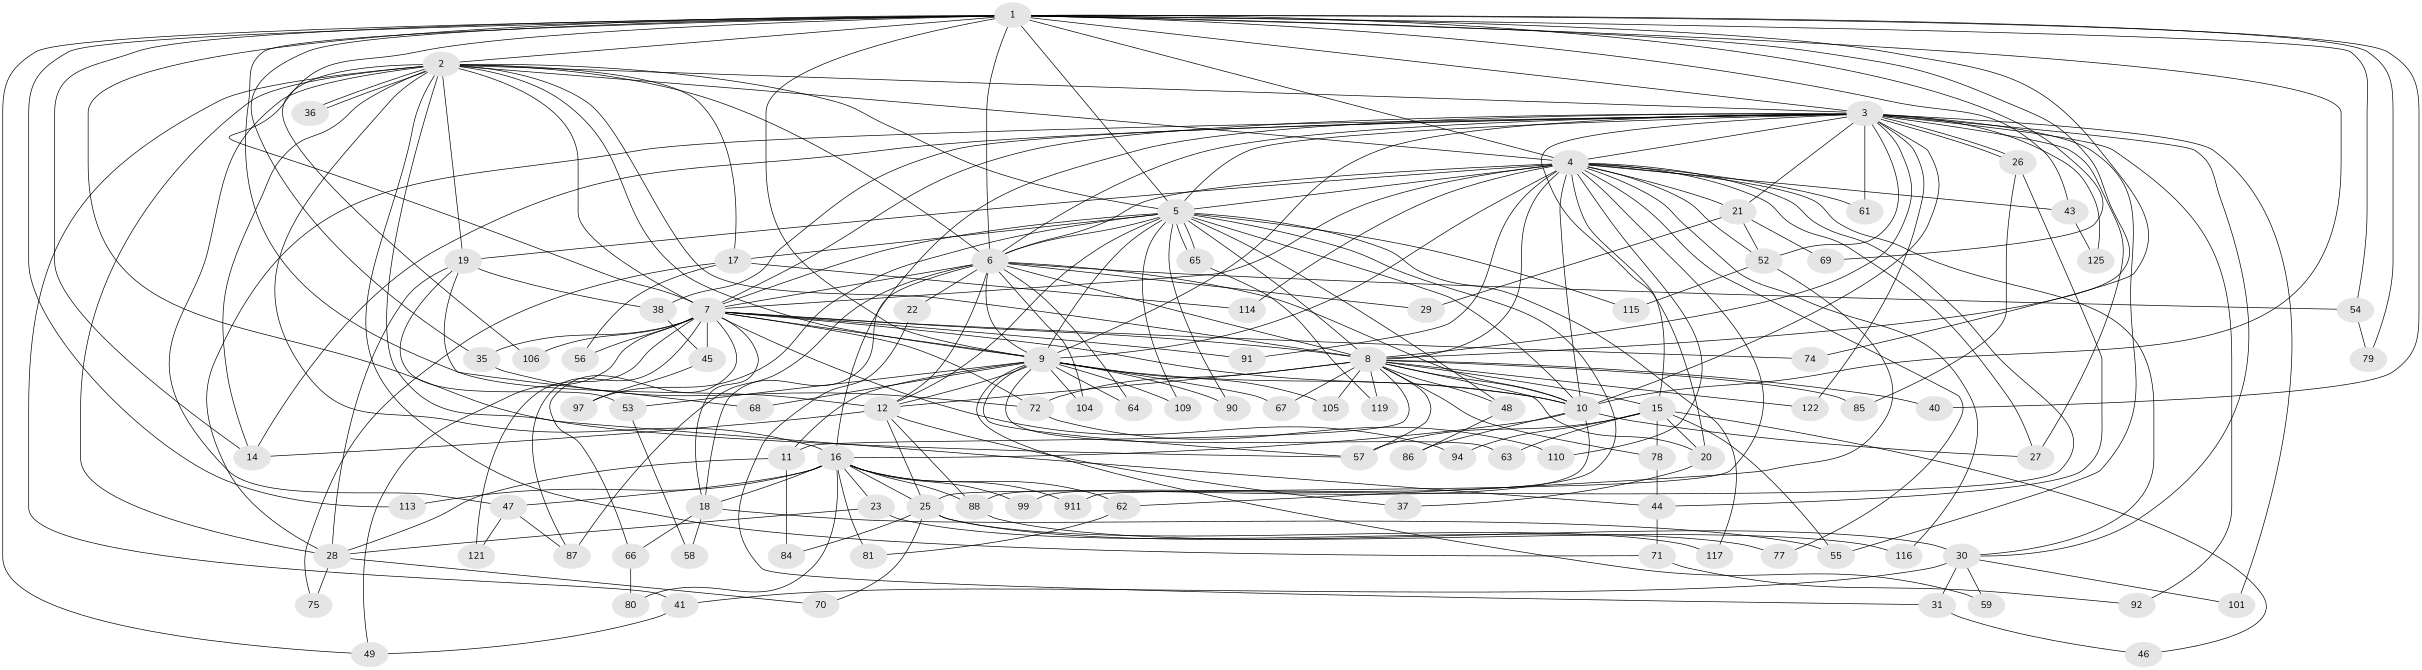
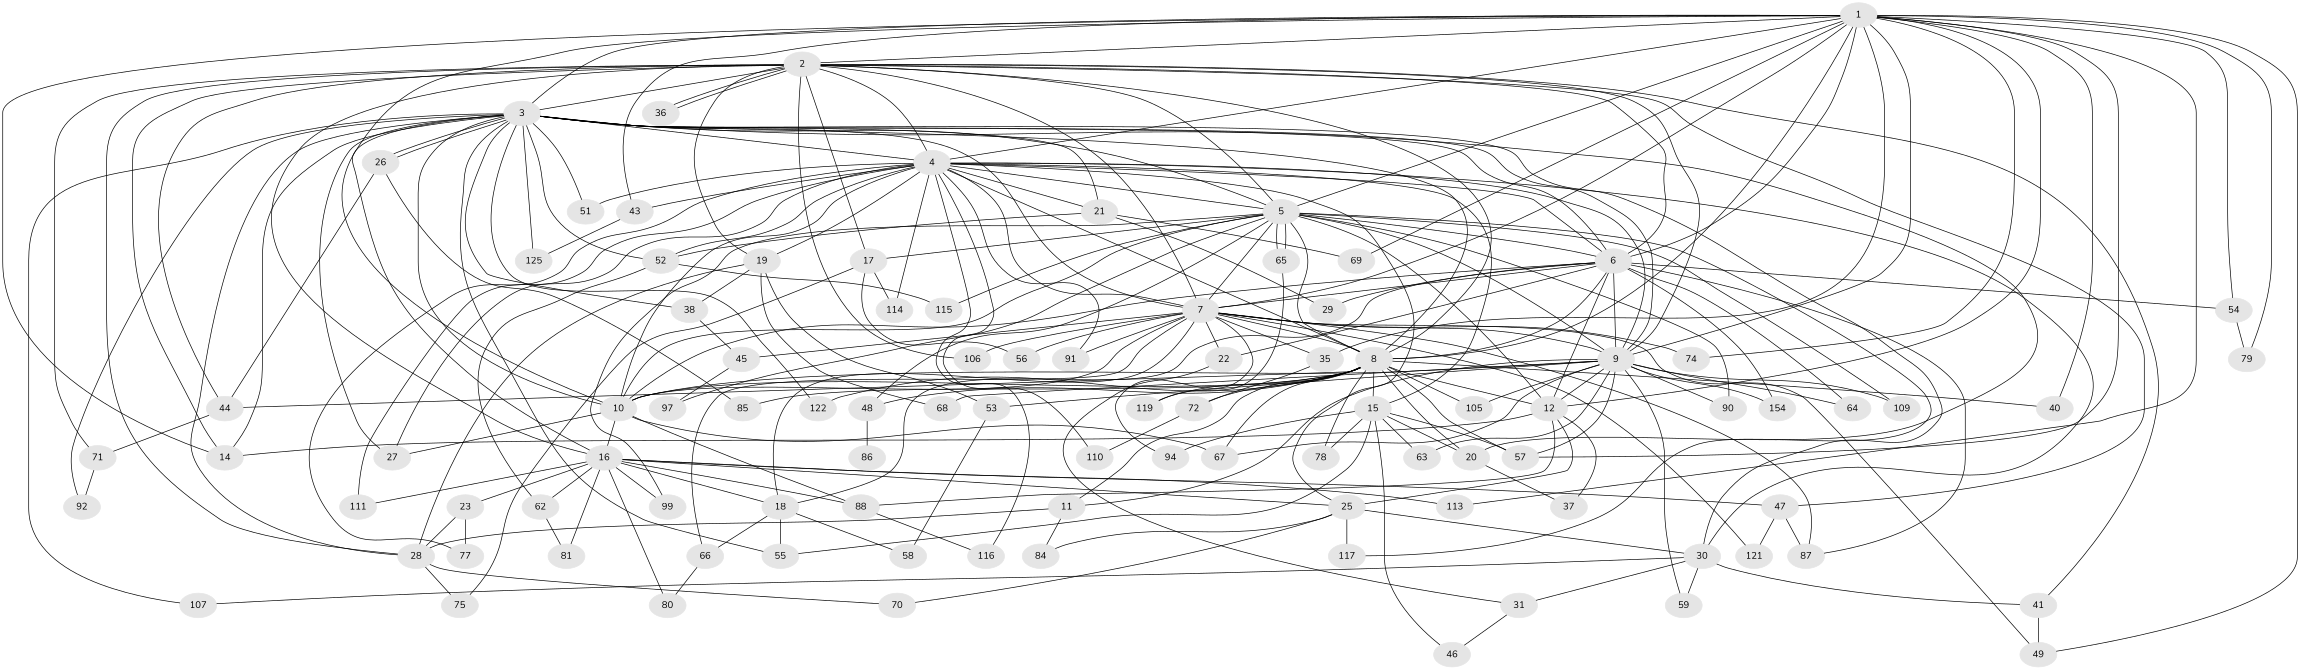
node "61": label "61" -> "51"
edge "7" -- "72": now "7" -- "22"
node "104": label "104" -> "154"
edge "10" -- "86": now "10" -- "67"
edge "78" -- "44": now "8" -- "44"
node "911": label "911" -> "111"
node "101": label "101" -> "107"
